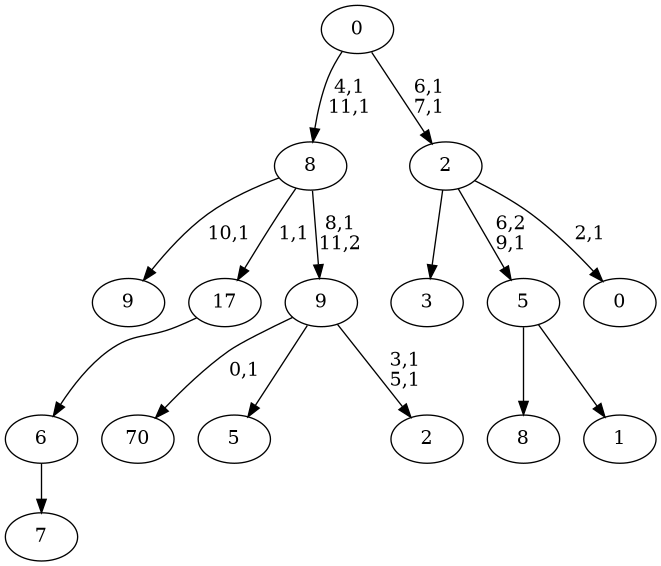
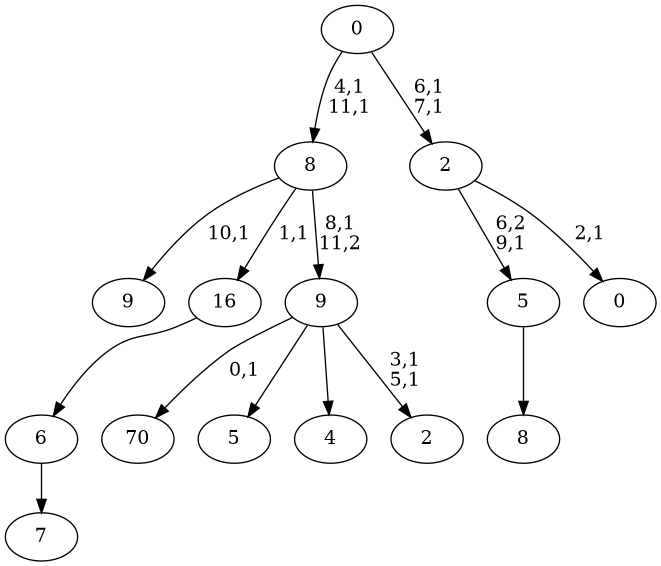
node "17": label "17" -> "16"
node "3": removed
node "4": added
node "1": removed
